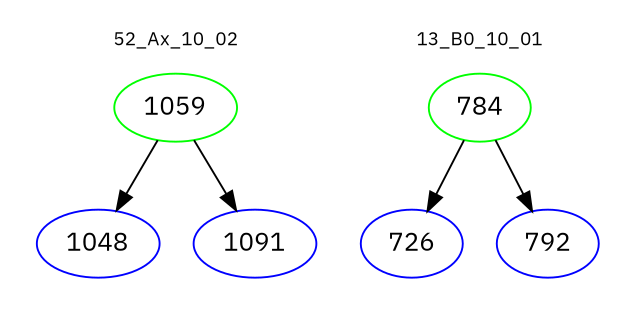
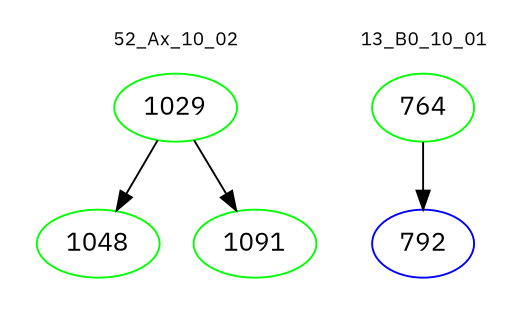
node "1059": label "1059" -> "1029"
node "784": label "784" -> "764"
node "1048": color blue -> green
node "1091": color blue -> green
node "726": removed
